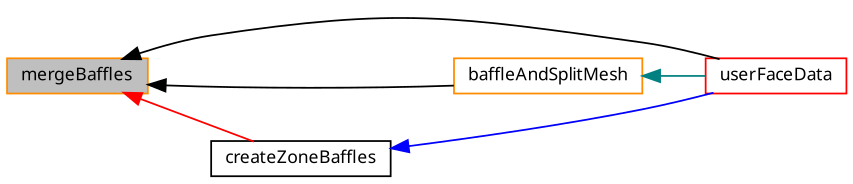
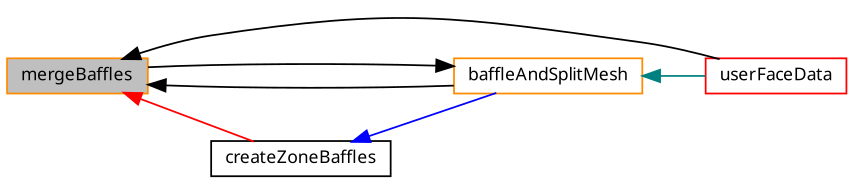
edge "mergeBaffles" -> "baffleAndSplitMesh": added
edge "userFaceData" -> "createZoneBaffles": now "baffleAndSplitMesh" -> "createZoneBaffles"
